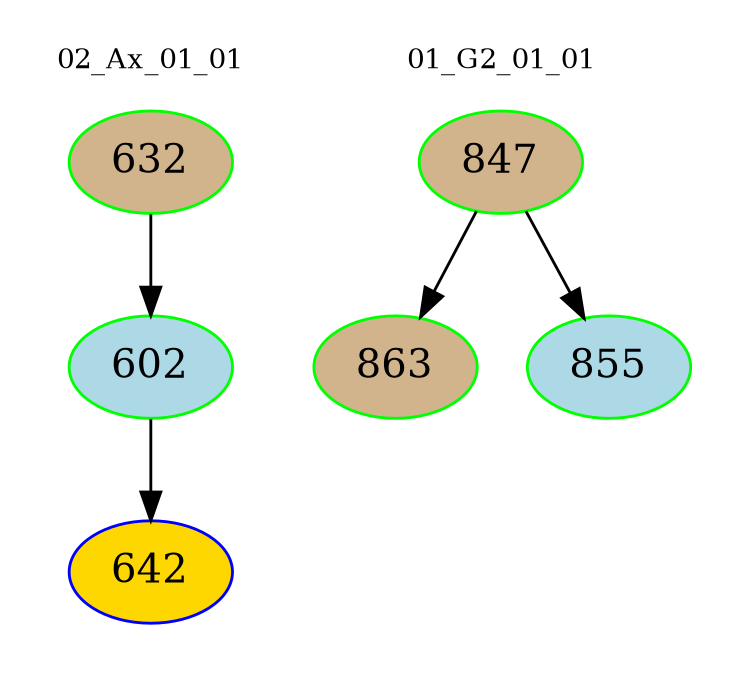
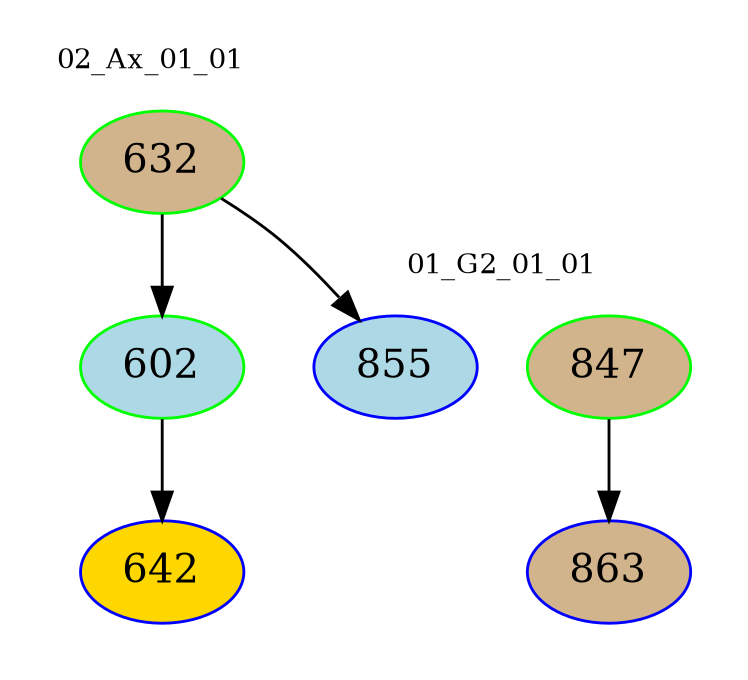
edge "847" -> "855": now "632" -> "855"
node "863": color green -> blue
node "855": color green -> blue
